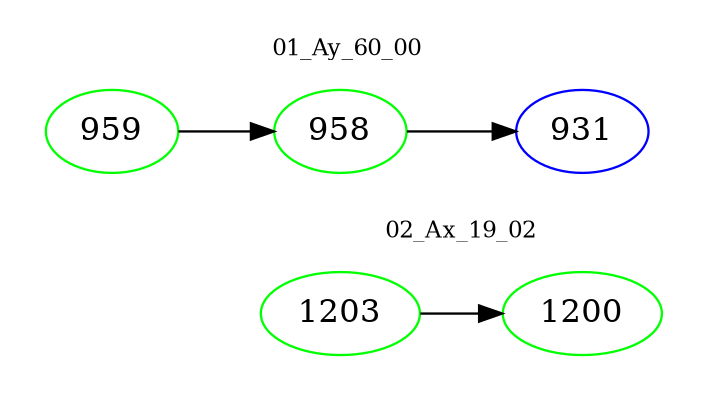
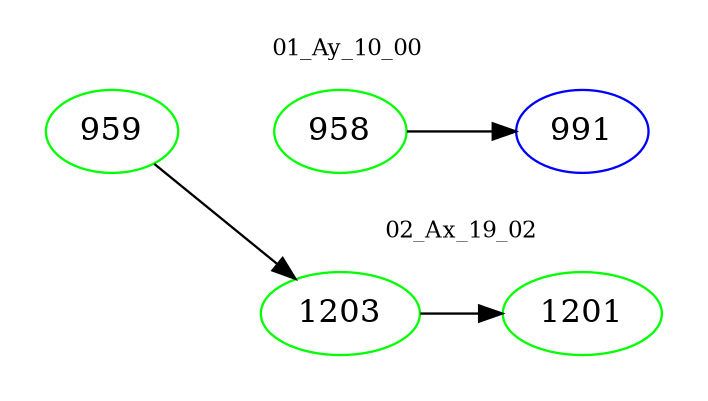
cluster "01_Ay_60_00": label "01_Ay_60_00" -> "01_Ay_10_00"
edge "959" -> "958": now "959" -> "1203"
node "931": label "931" -> "991"
node "1200": label "1200" -> "1201"
